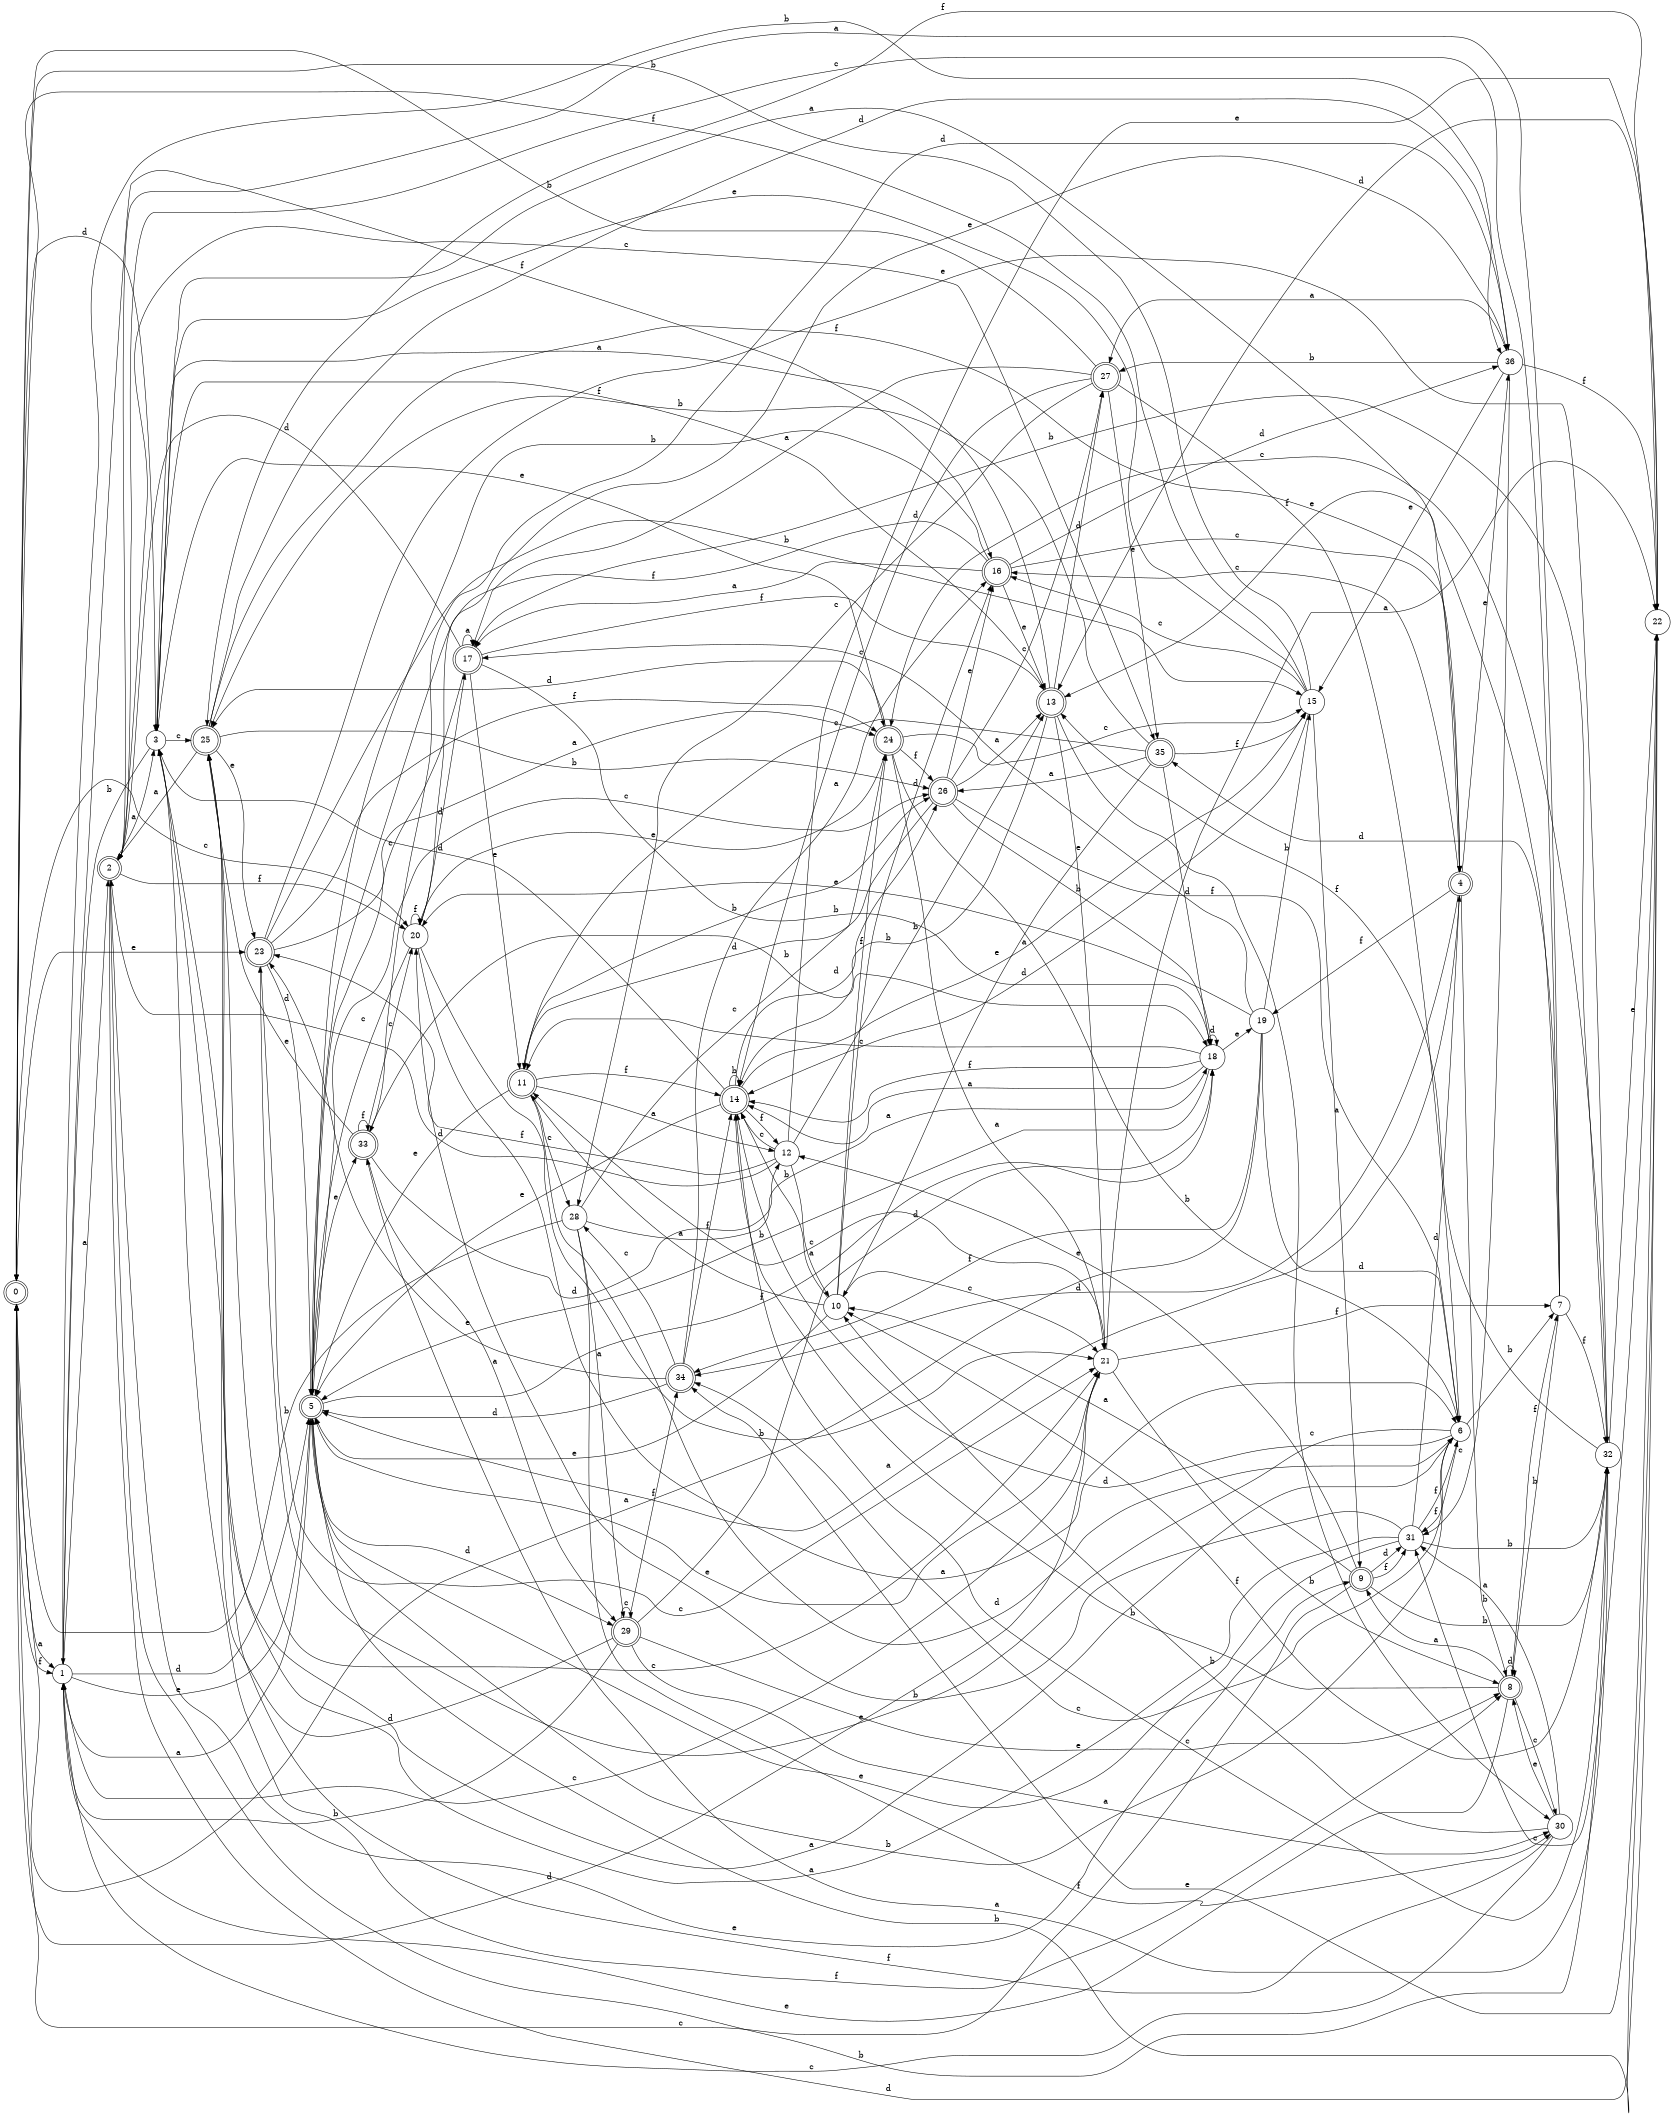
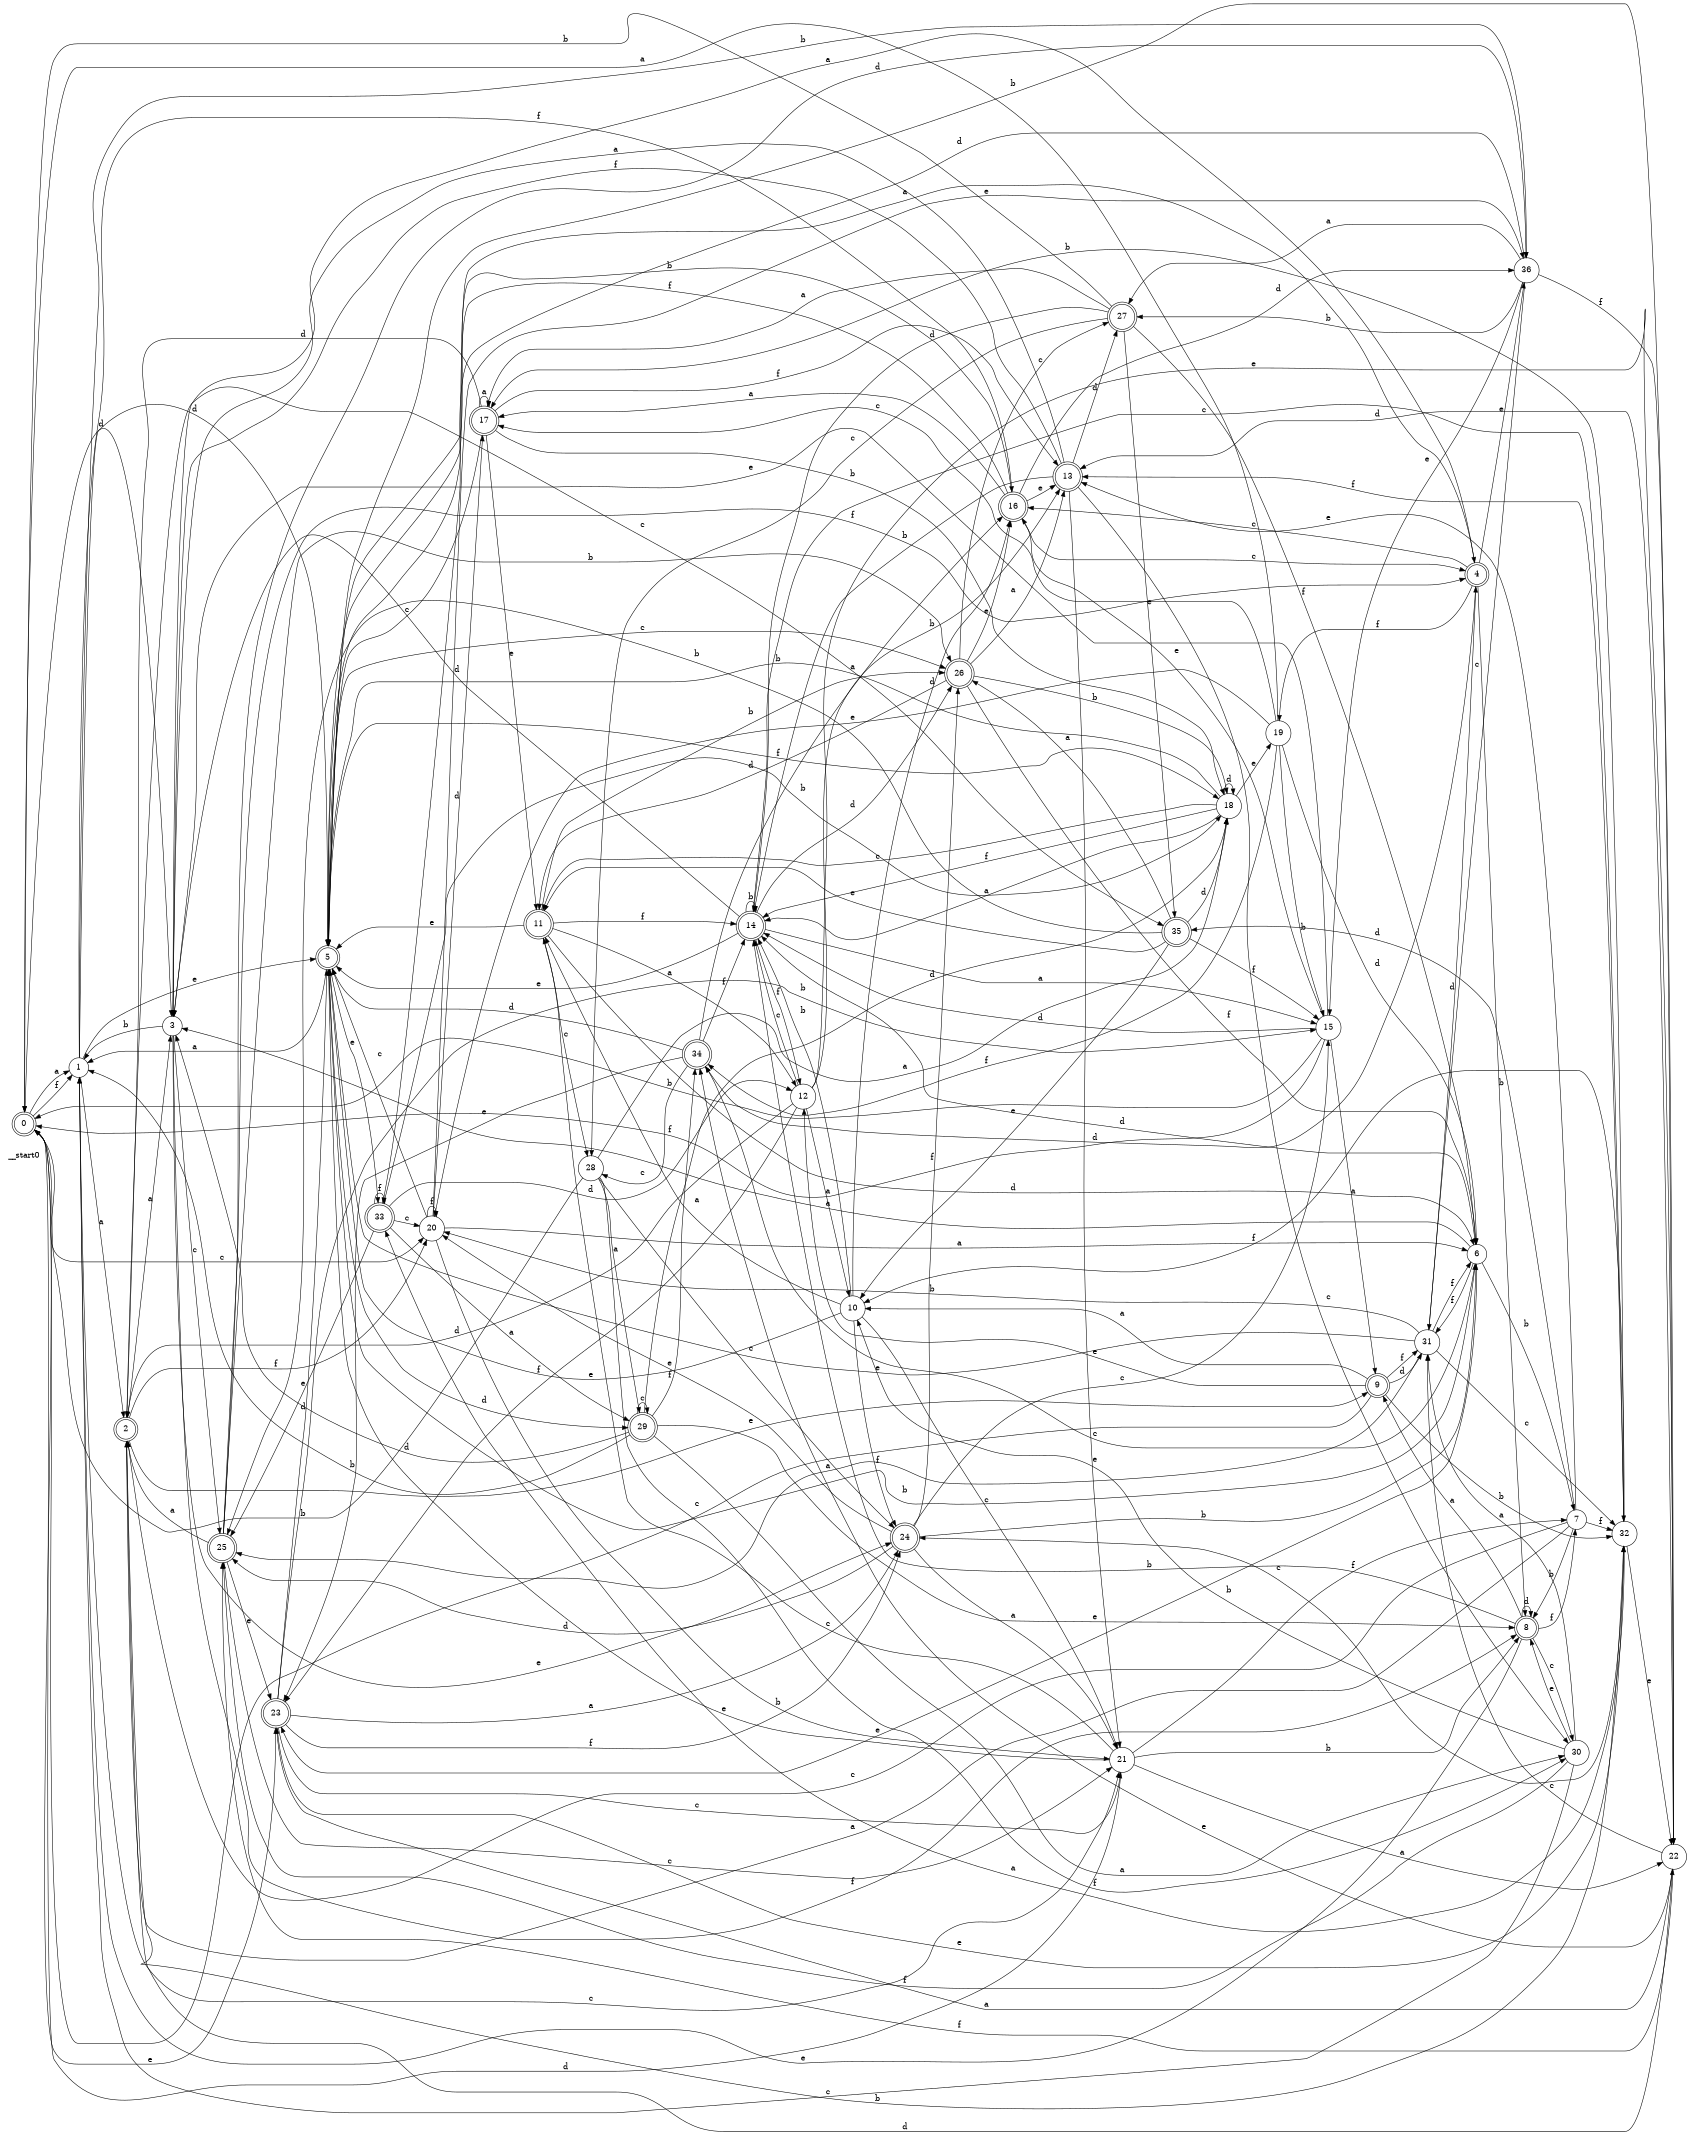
edge "15" -> "16": label "c" -> "e"
edge "35" -> "11": label "c" -> "e"
node "__start0": added
edge "31" -> "32": label "b" -> "c"
edge "22" -> "23": added, label "a"
